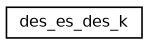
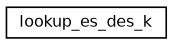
node "des_es_des_k": label "des_es_des_k" -> "lookup_es_des_k"
